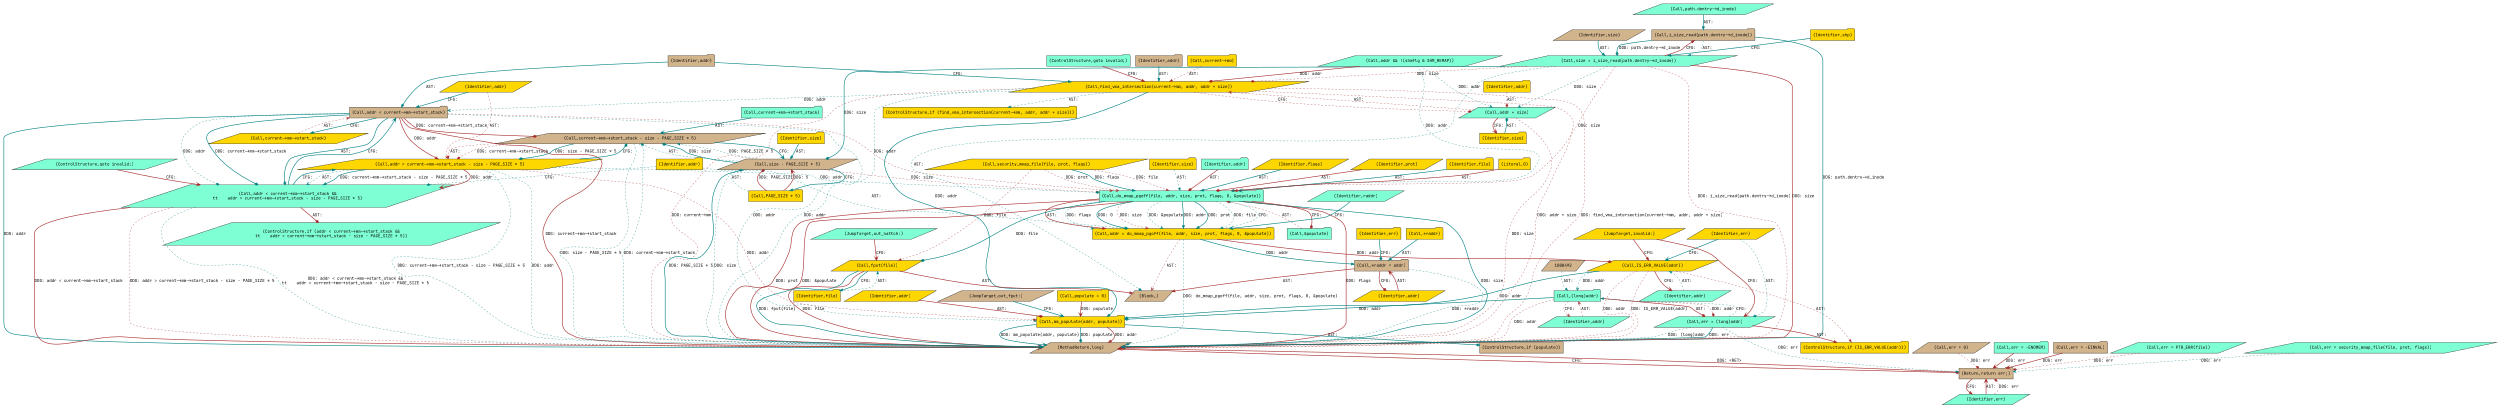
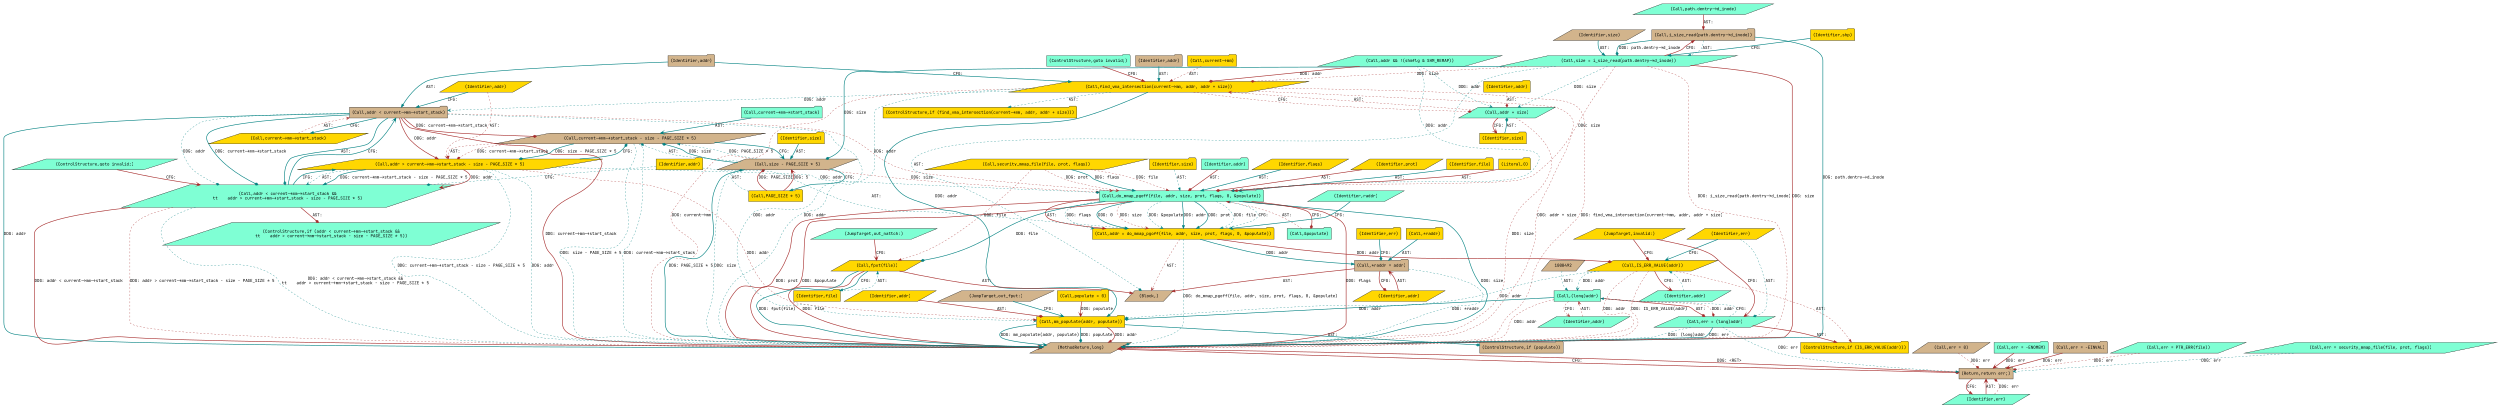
edge "(Call,path.dentry->d_inode)" -> "(Call,i_size_read(path.dentry->d_inode))": color teal -> brown
edge "(Call,IS_ERR_VALUE(addr))" -> "(Call,mm_populate(addr, populate))": style bold -> dashed
